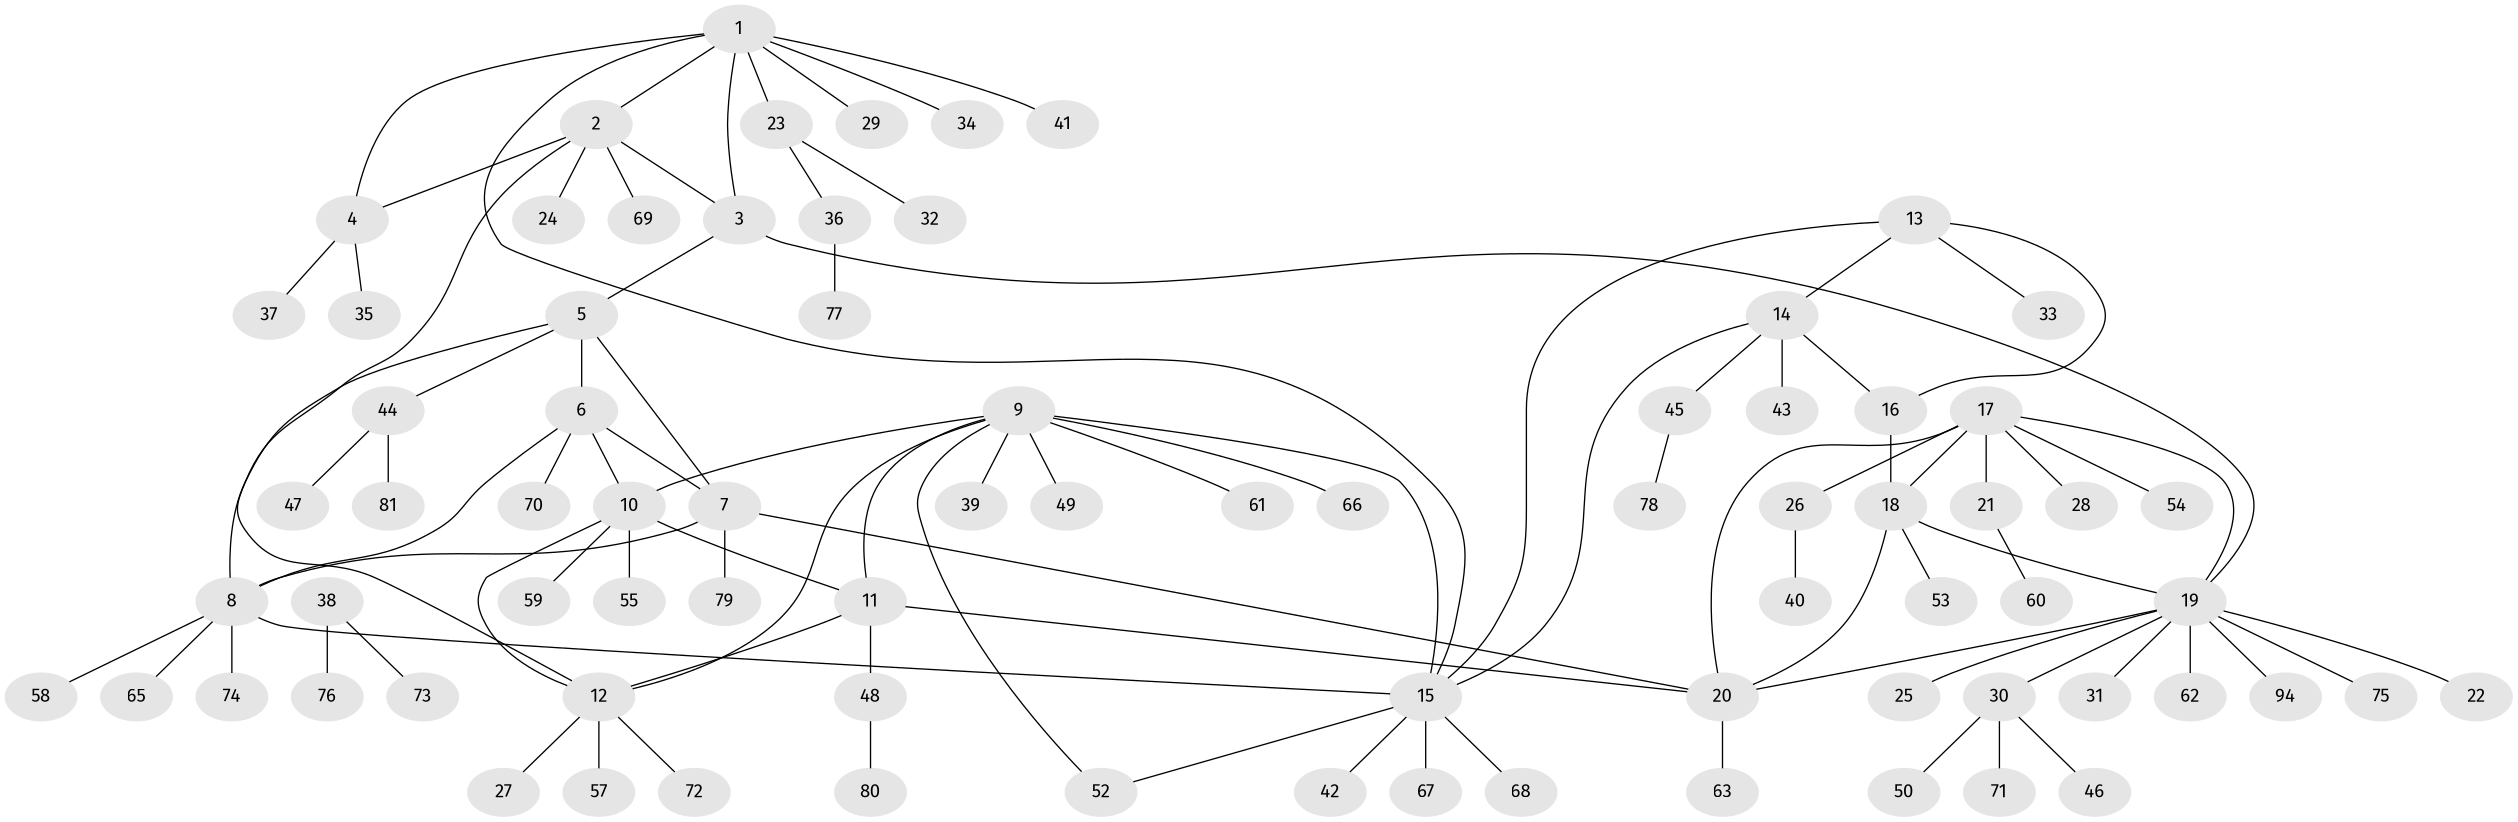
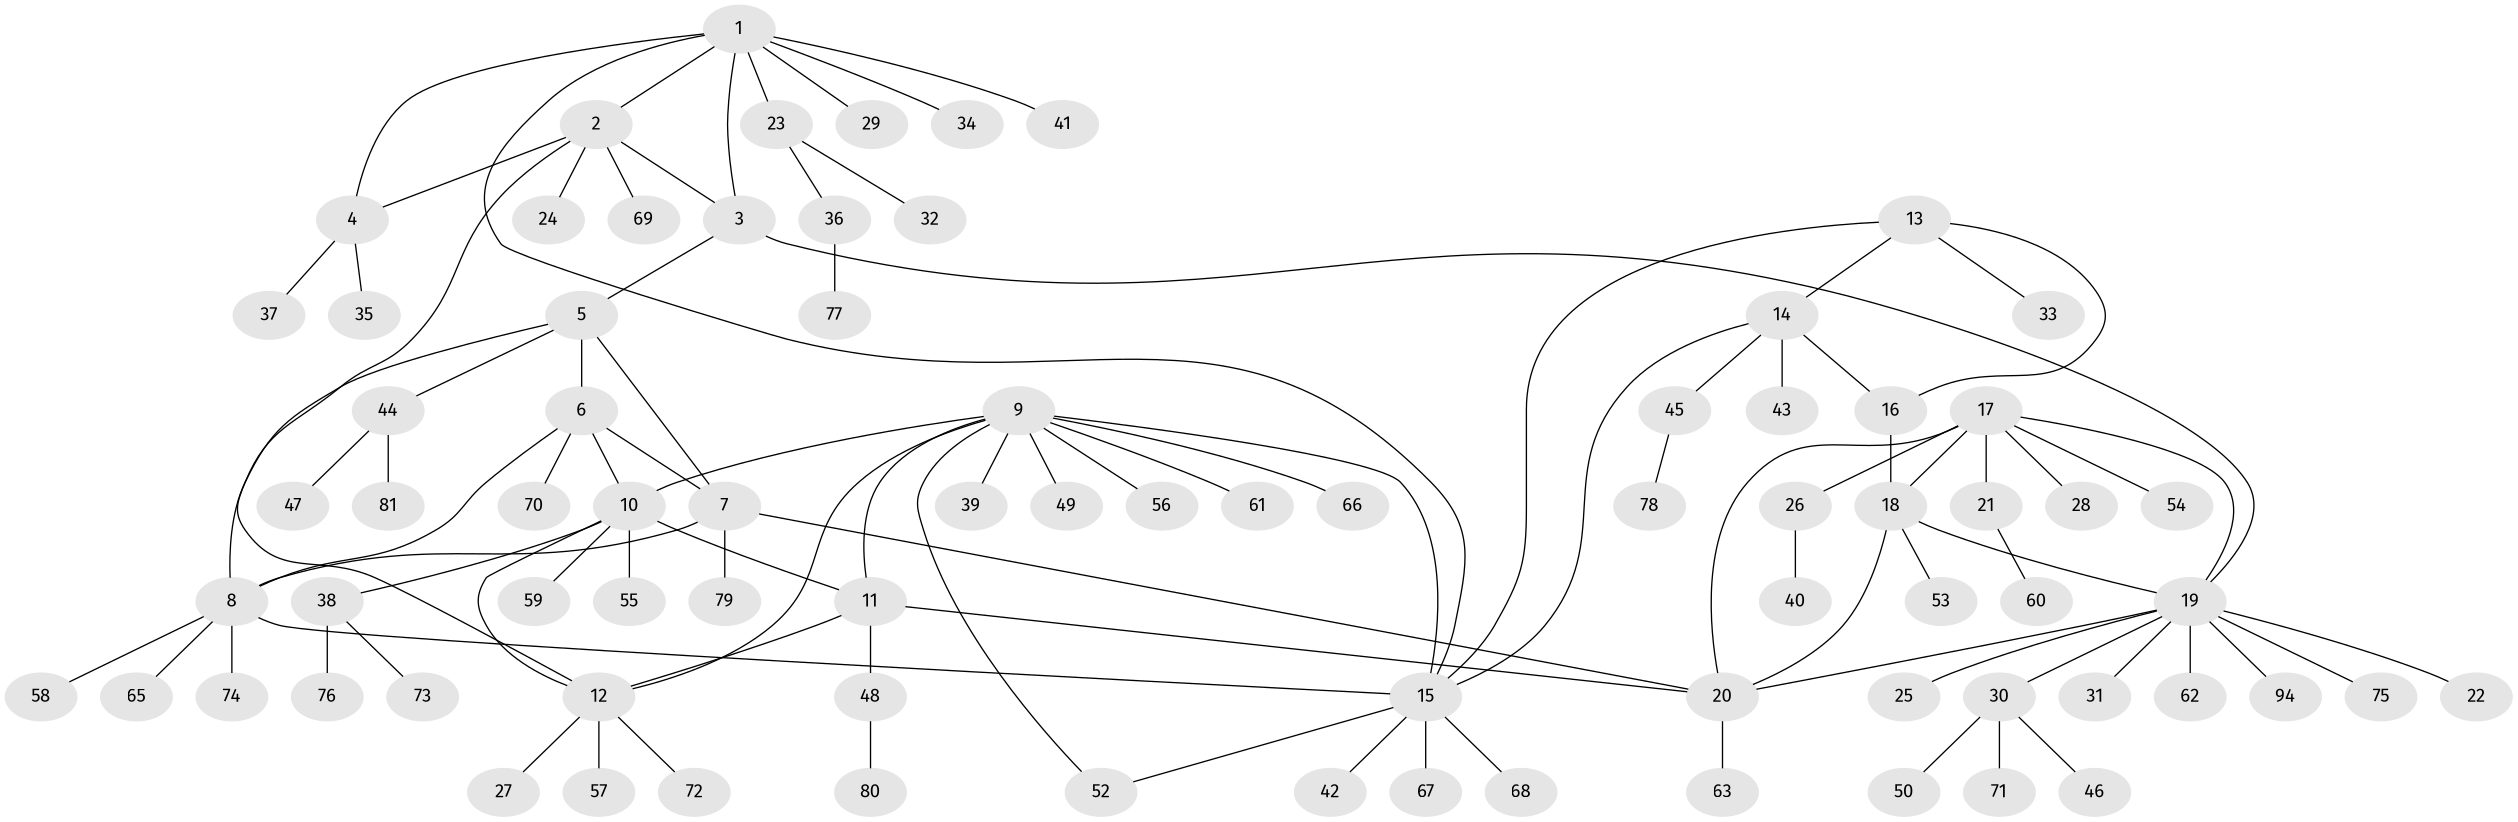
node "56": added
edge "10" -- "38": added
